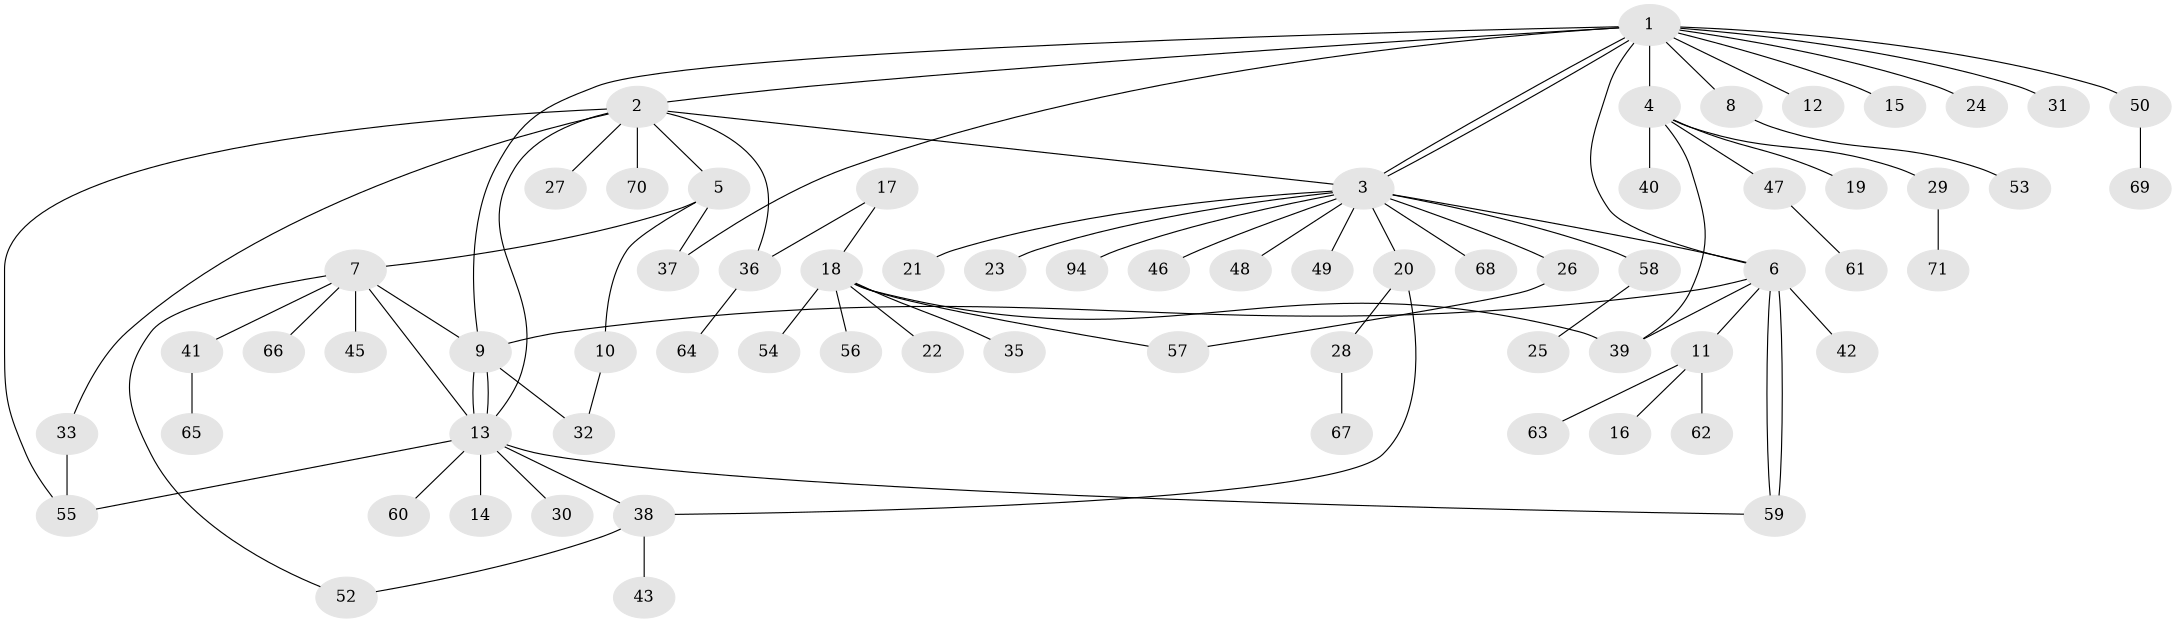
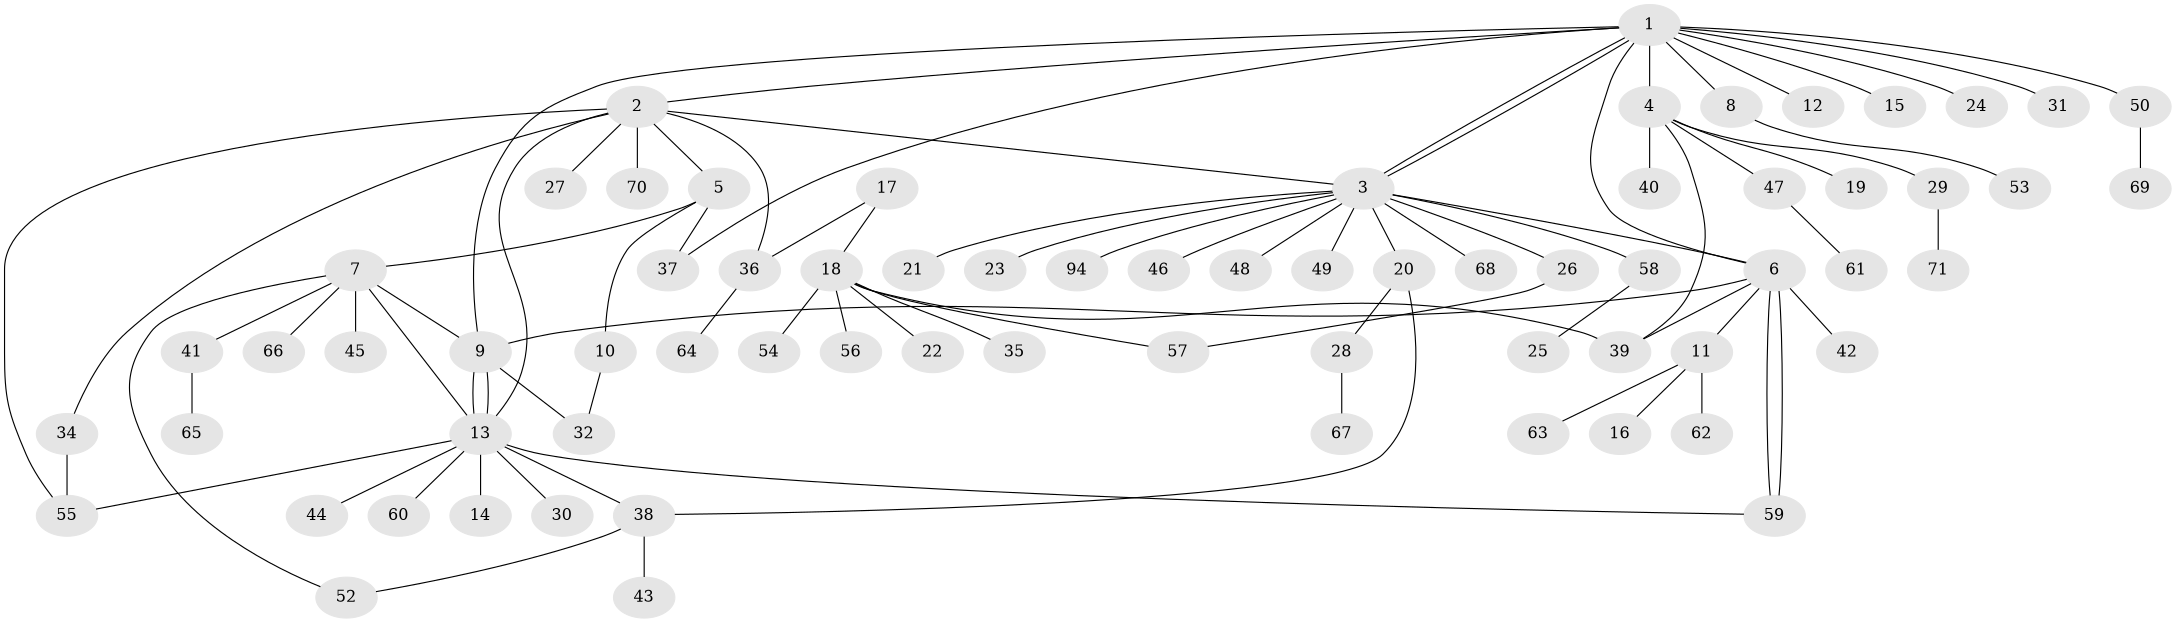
node "33": label "33" -> "34"
node "44": added
